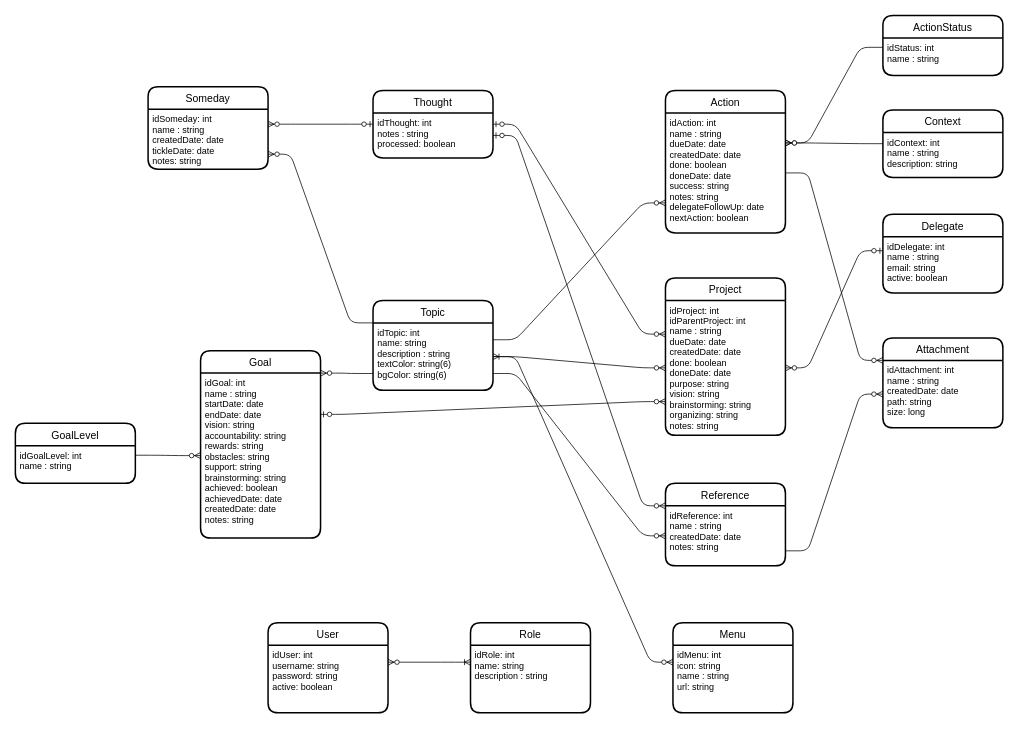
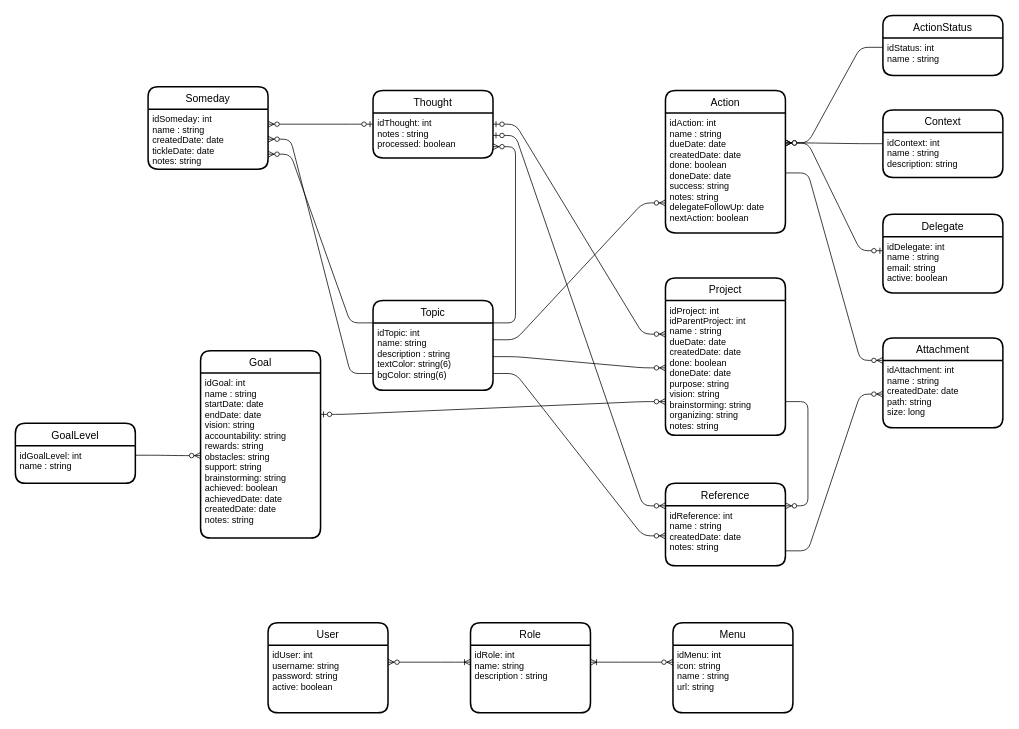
edge "Topic" -> "idThought: int notes : string processed: boolean": added
edge "idDelegate: int name : string email: string active: boolean" -- "idProject: int idParentProject: int name : string dueDate: date createdDate: date done: boolean doneDate: date purpose: string vision: string brainstorming: string organizing: string notes: string": now "idDelegate: int name : string email: string active: boolean" -- "idAction: int name : string dueDate: date createdDate: date done: boolean doneDate: date success: string notes: string delegateFollowUp: date nextAction: boolean"
edge "idTopic: int name: string description : string textColor: string(6) bgColor: string(6)" -> "idGoal: int name : string startDate: date endDate: date vision: string accountability: string rewards: string obstacles: string support: string brainstorming: string achieved: boolean achievedDate: date createdDate: date notes: string": now "idTopic: int name: string description : string textColor: string(6) bgColor: string(6)" -> "idSomeday: int name : string createdDate: date tickleDate: date notes: string"
edge "idProject: int idParentProject: int name : string dueDate: date createdDate: date done: boolean doneDate: date purpose: string vision: string brainstorming: string organizing: string notes: string" -> "idReference: int name : string createdDate: date notes: string": added
edge "idTopic: int name: string description : string textColor: string(6) bgColor: string(6)" -- "idMenu: int icon: string name : string url: string": now "idRole: int name: string description : string" -- "idMenu: int icon: string name : string url: string"
